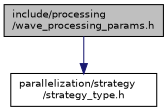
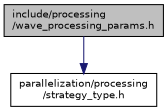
node "parallelization/strategy /strategy_type.h": label "parallelization/strategy /strategy_type.h" -> "parallelization/processing /strategy_type.h"
